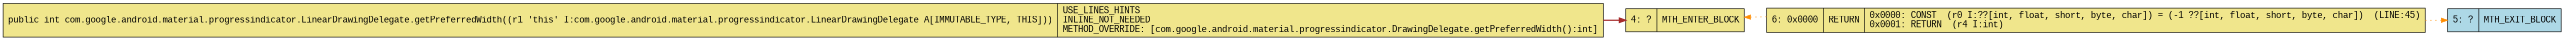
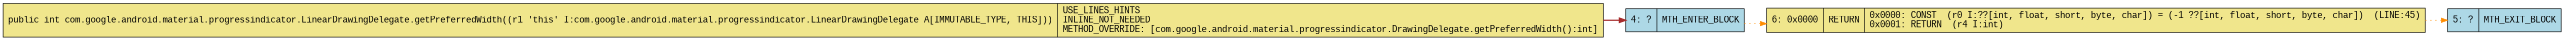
edge "6: 0x0000" -> "4: ?": reversed
node "4: ?": fillcolor khaki -> lightblue
